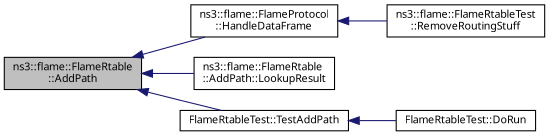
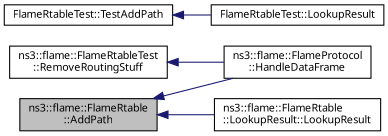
edge "ns3::flame::FlameRtableTest ::RemoveRoutingStuff" -> "ns3::flame::FlameProtocol ::HandleDataFrame": reversed
node "ns3::flame::FlameRtable ::AddPath::LookupResult": label "ns3::flame::FlameRtable ::AddPath::LookupResult" -> "ns3::flame::FlameRtable ::LookupResult::LookupResult"
edge "FlameRtableTest::TestAddPath" -> "ns3::flame::FlameRtable ::AddPath": removed
node "FlameRtableTest::DoRun": label "FlameRtableTest::DoRun" -> "FlameRtableTest::LookupResult"
